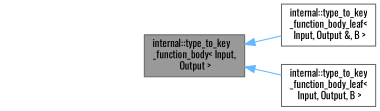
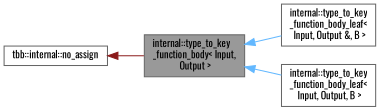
node "tbb::internal::no_assign": added
